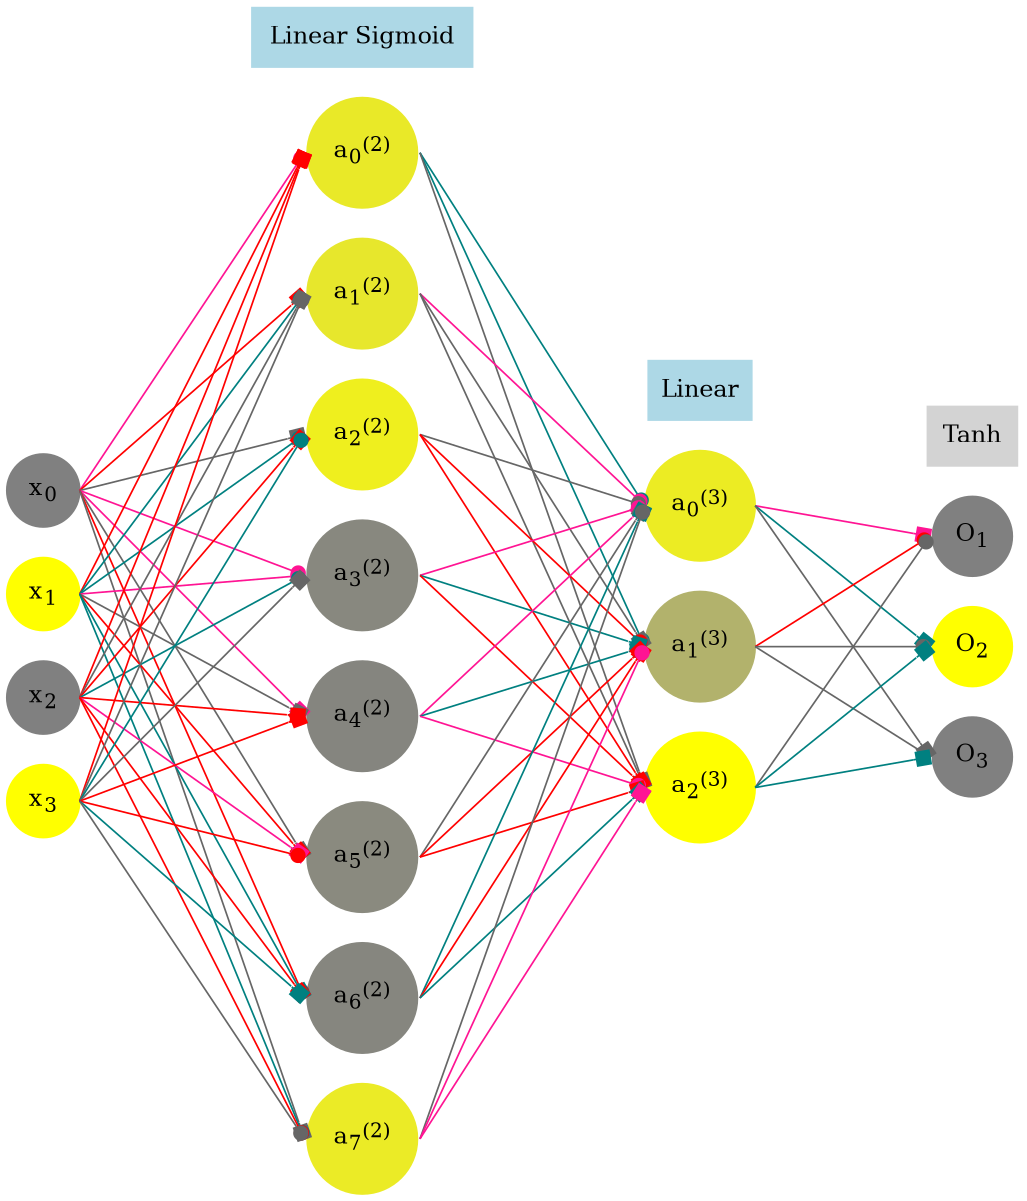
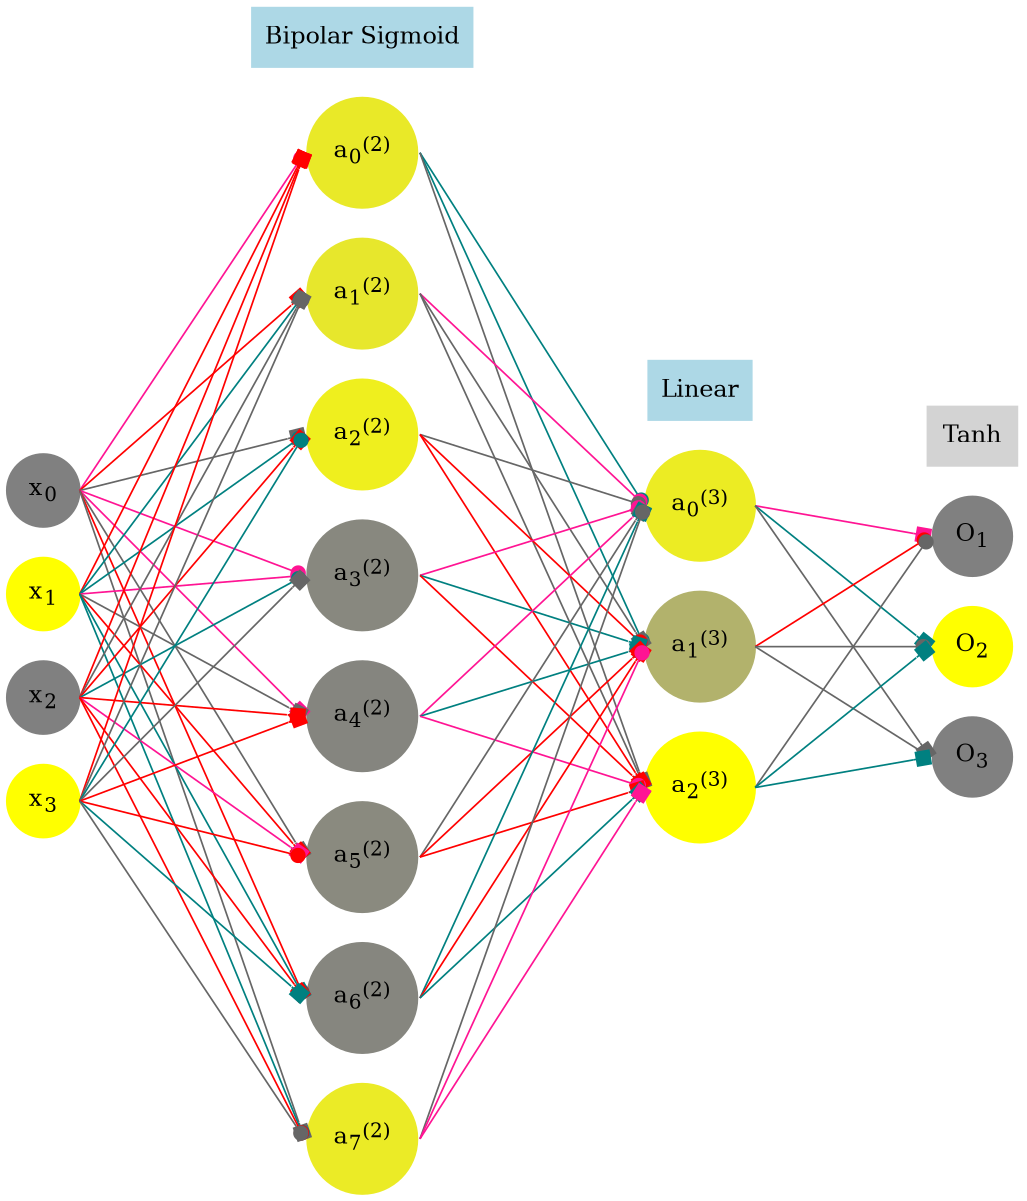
node "Linear Sigmoid": label "Linear Sigmoid" -> "Bipolar Sigmoid"
